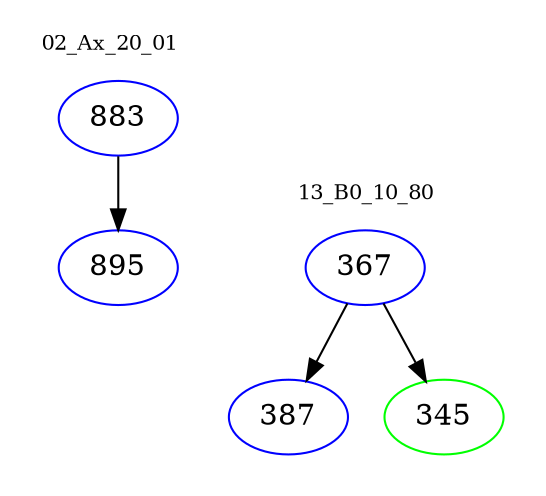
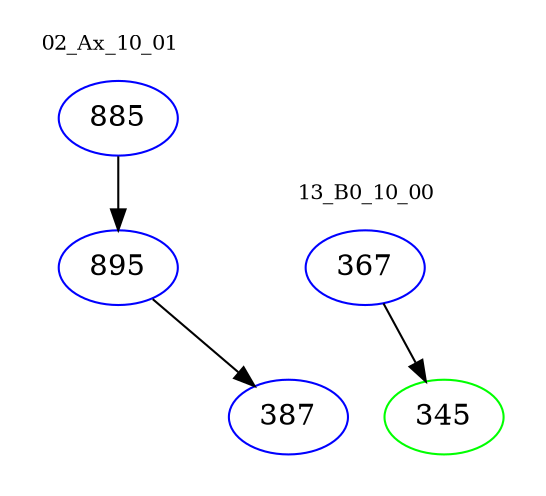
cluster "02_Ax_20_01": label "02_Ax_20_01" -> "02_Ax_10_01"
node "883": label "883" -> "885"
cluster "13_B0_10_80": label "13_B0_10_80" -> "13_B0_10_00"
edge "367" -> "387": now "895" -> "387"
